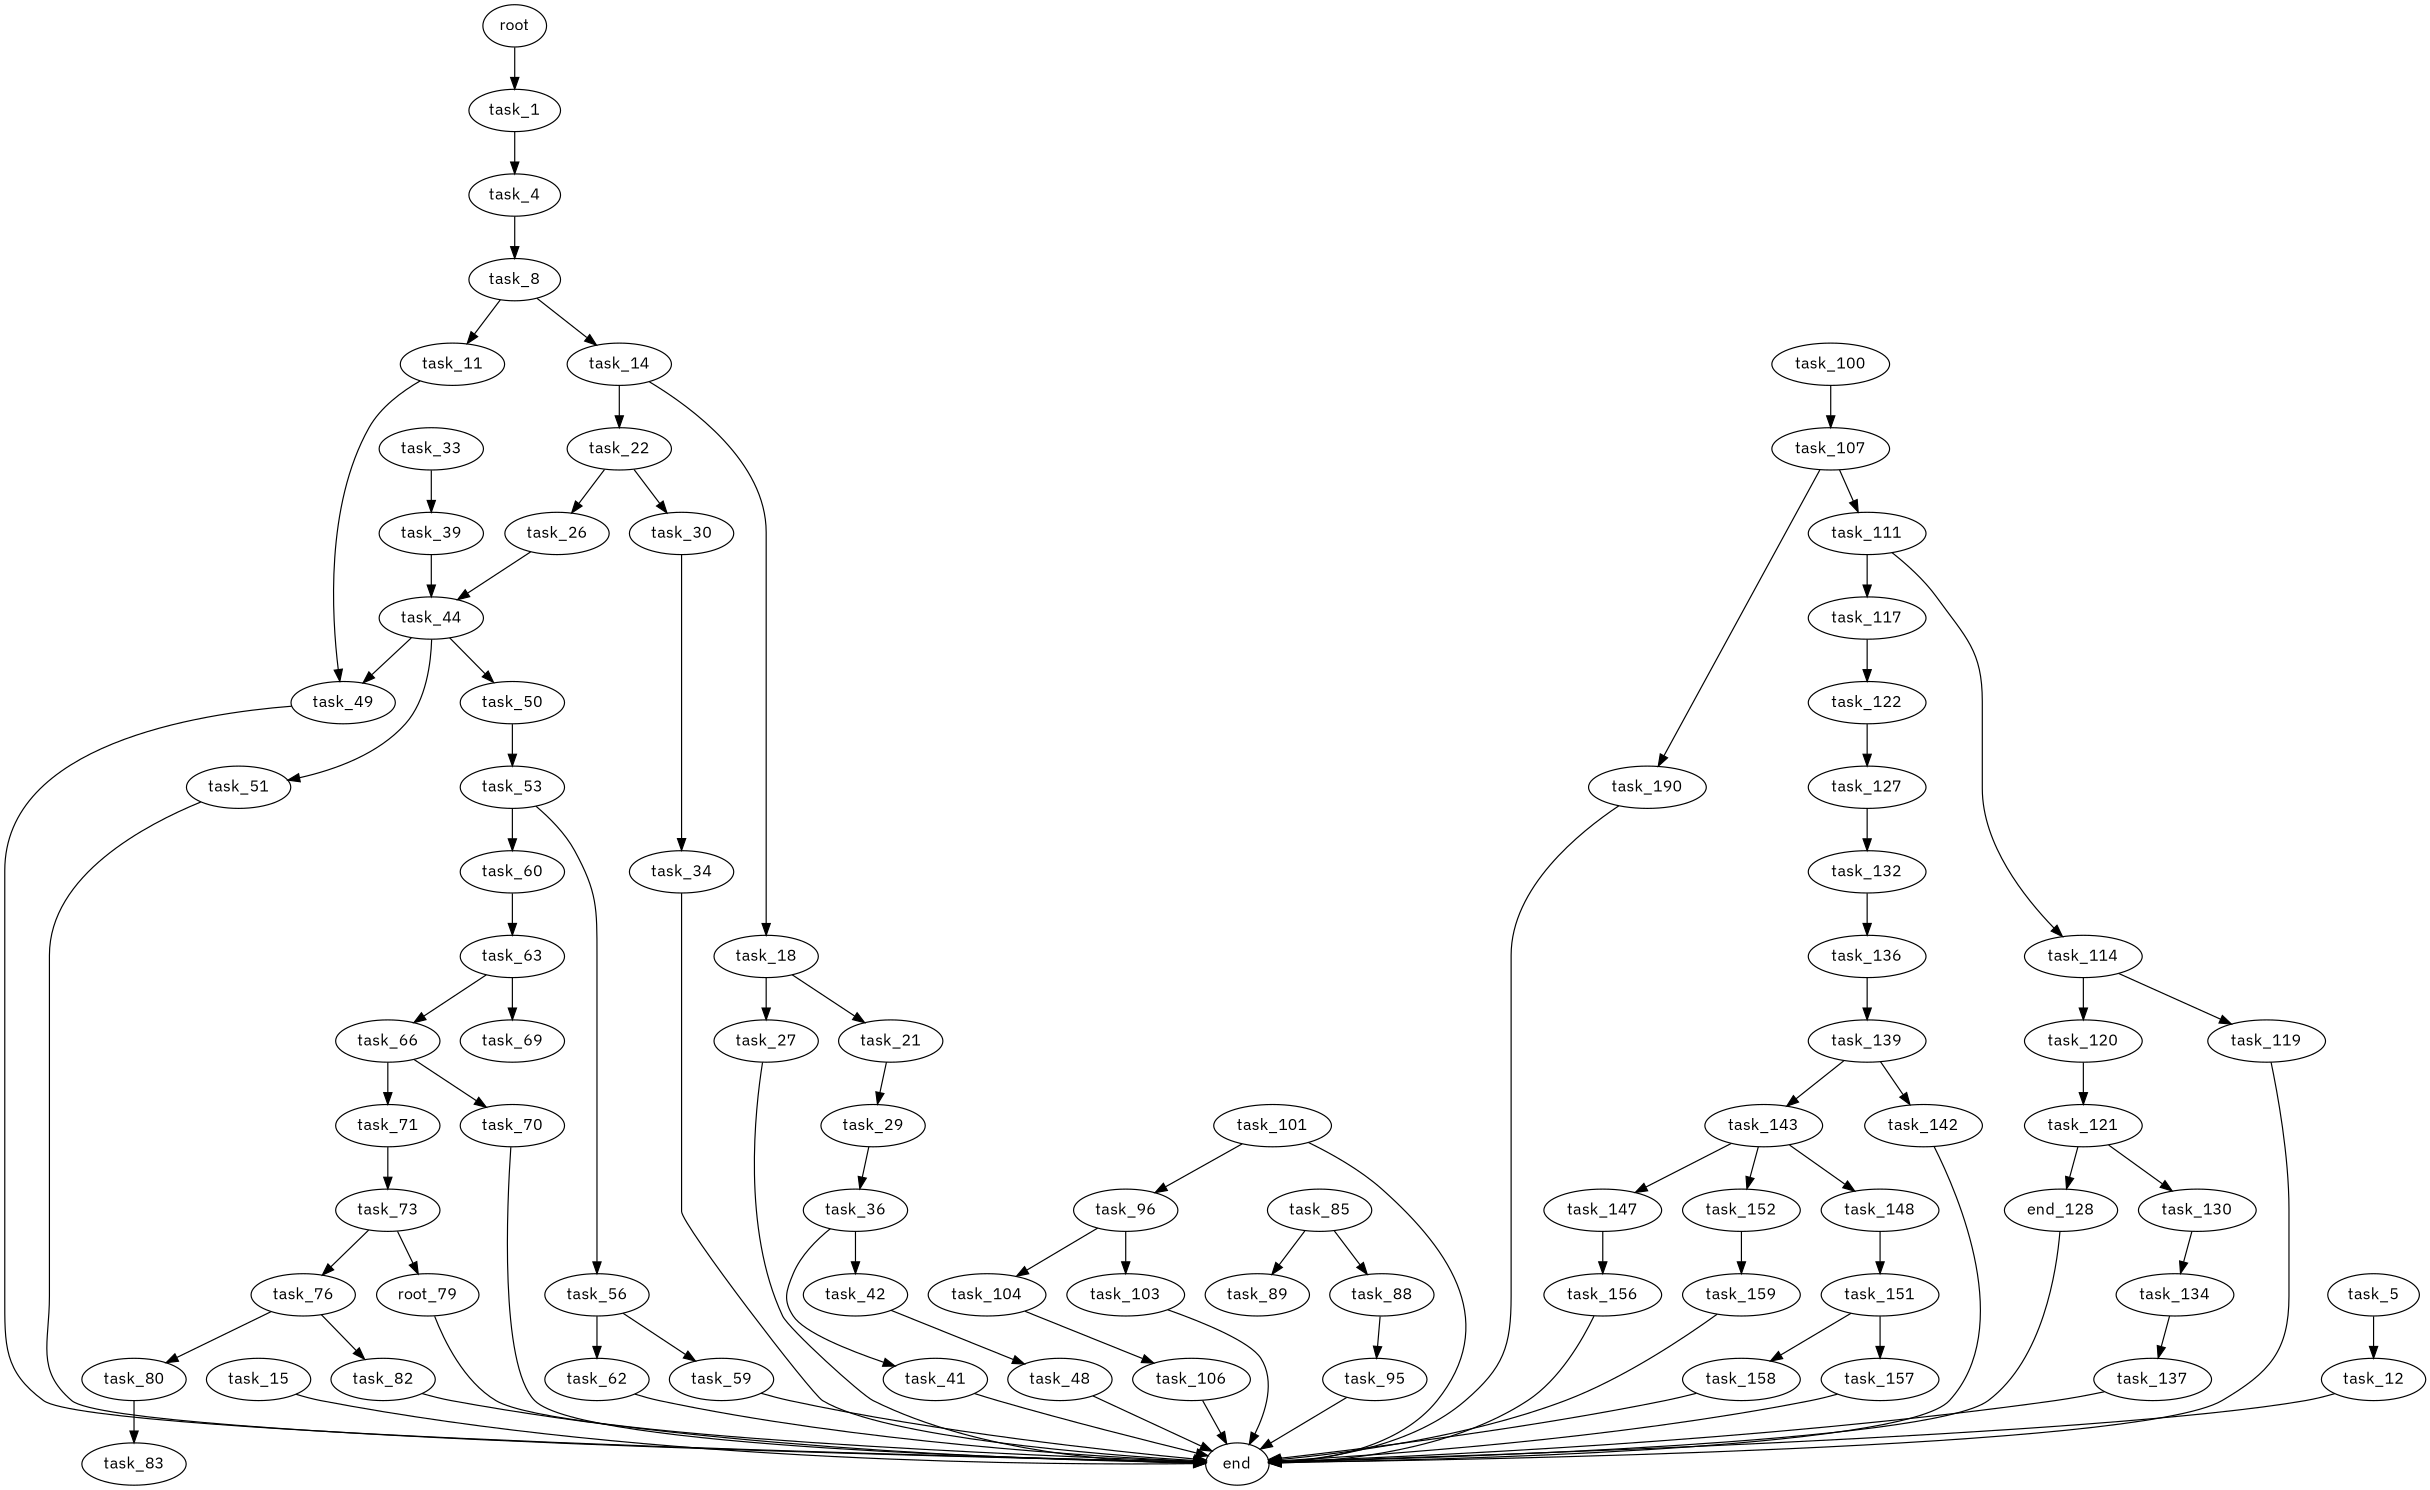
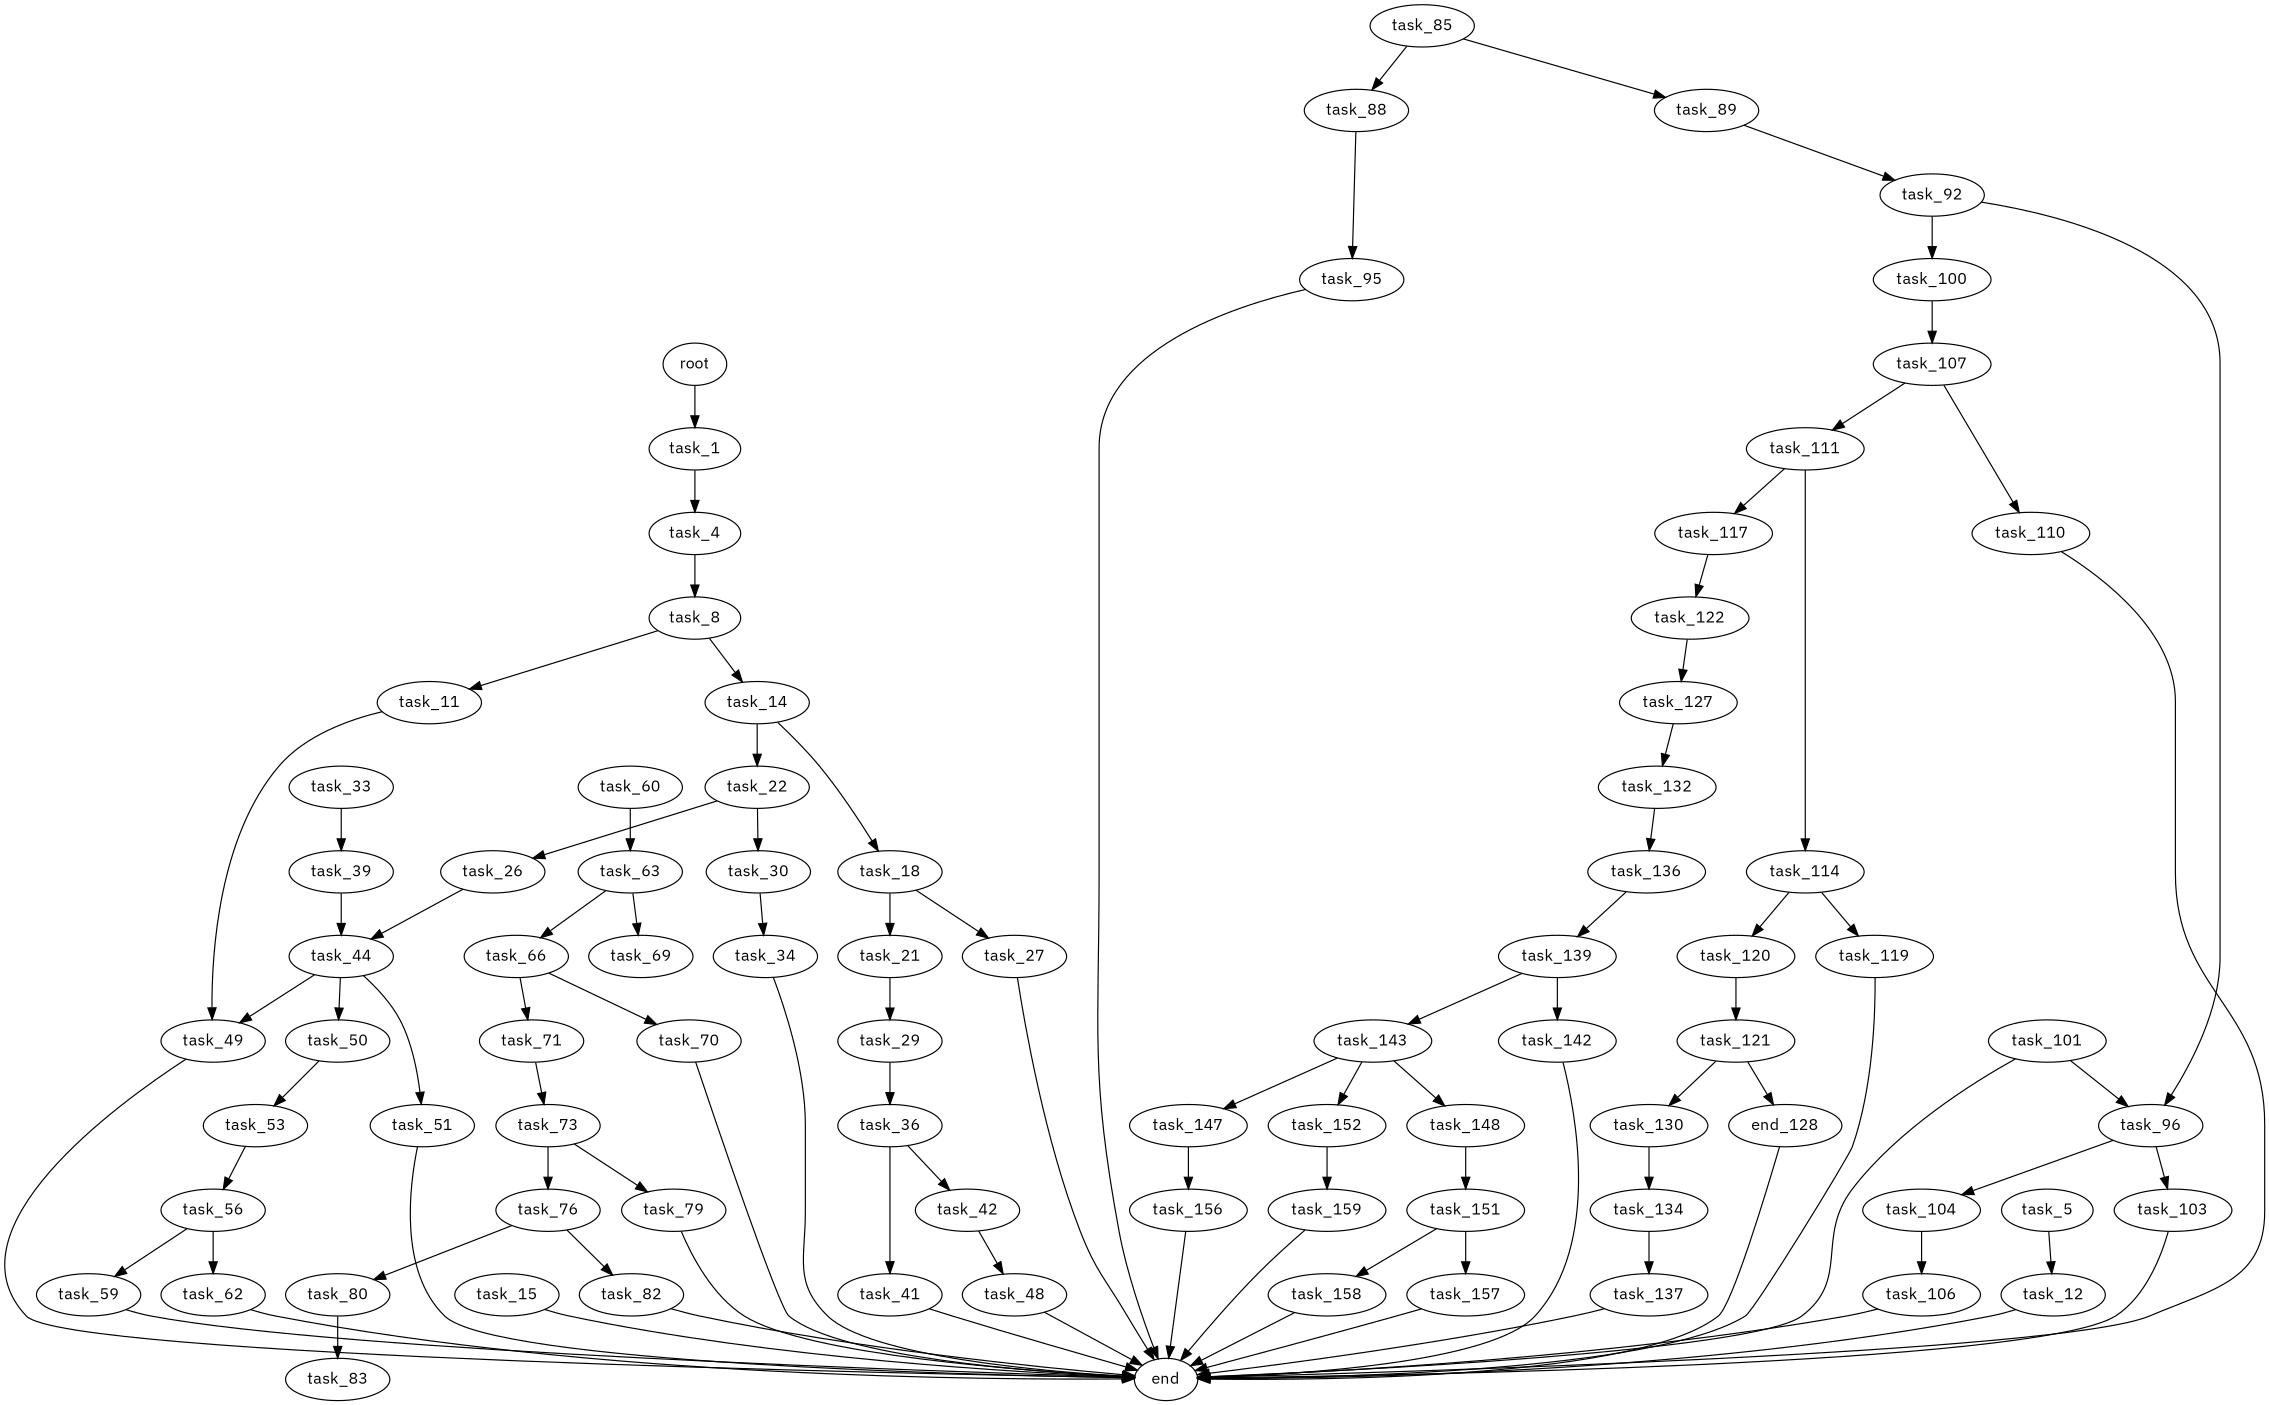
node "task_92": added
node "task_190": label "task_190" -> "task_110"
edge "task_53" -> "task_60": removed
node "root_79": label "root_79" -> "task_79"
